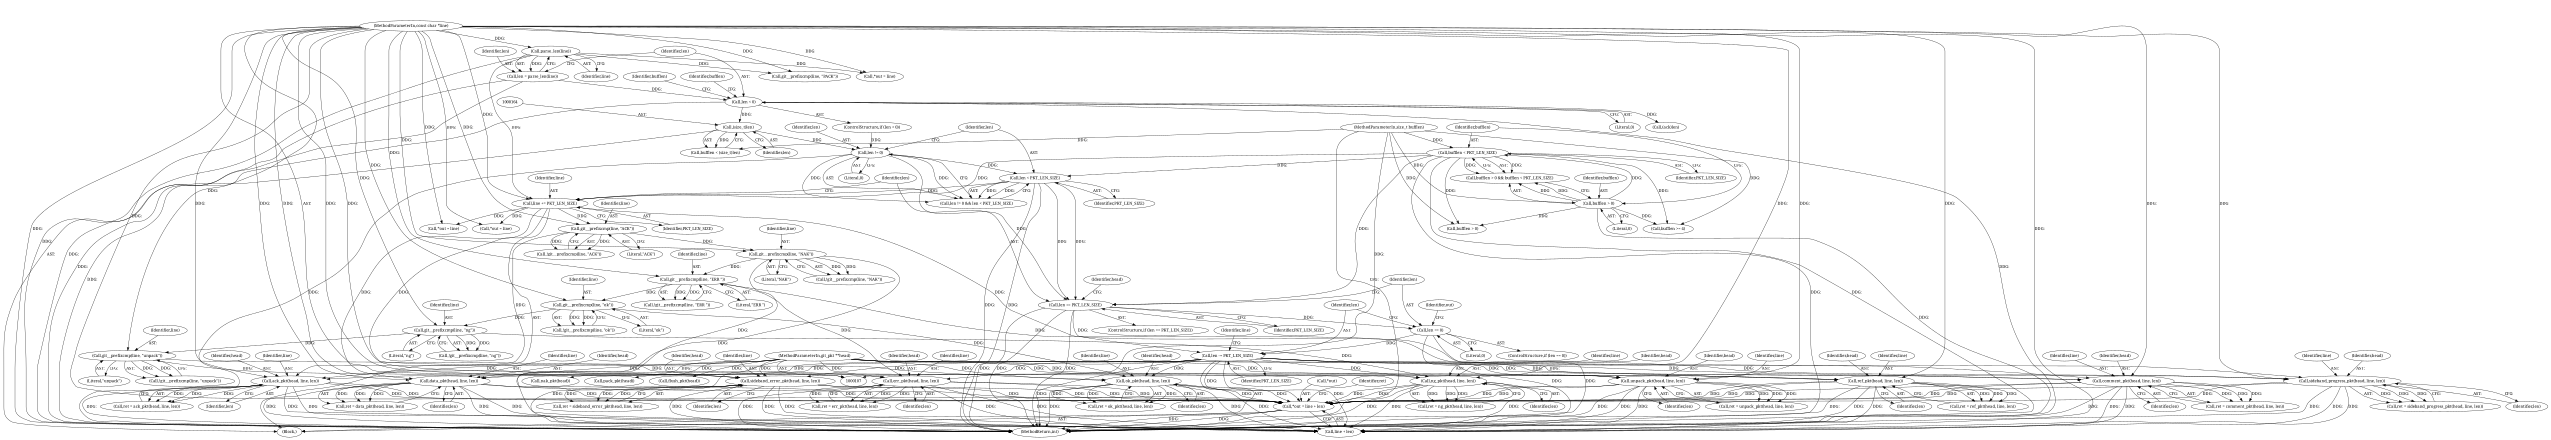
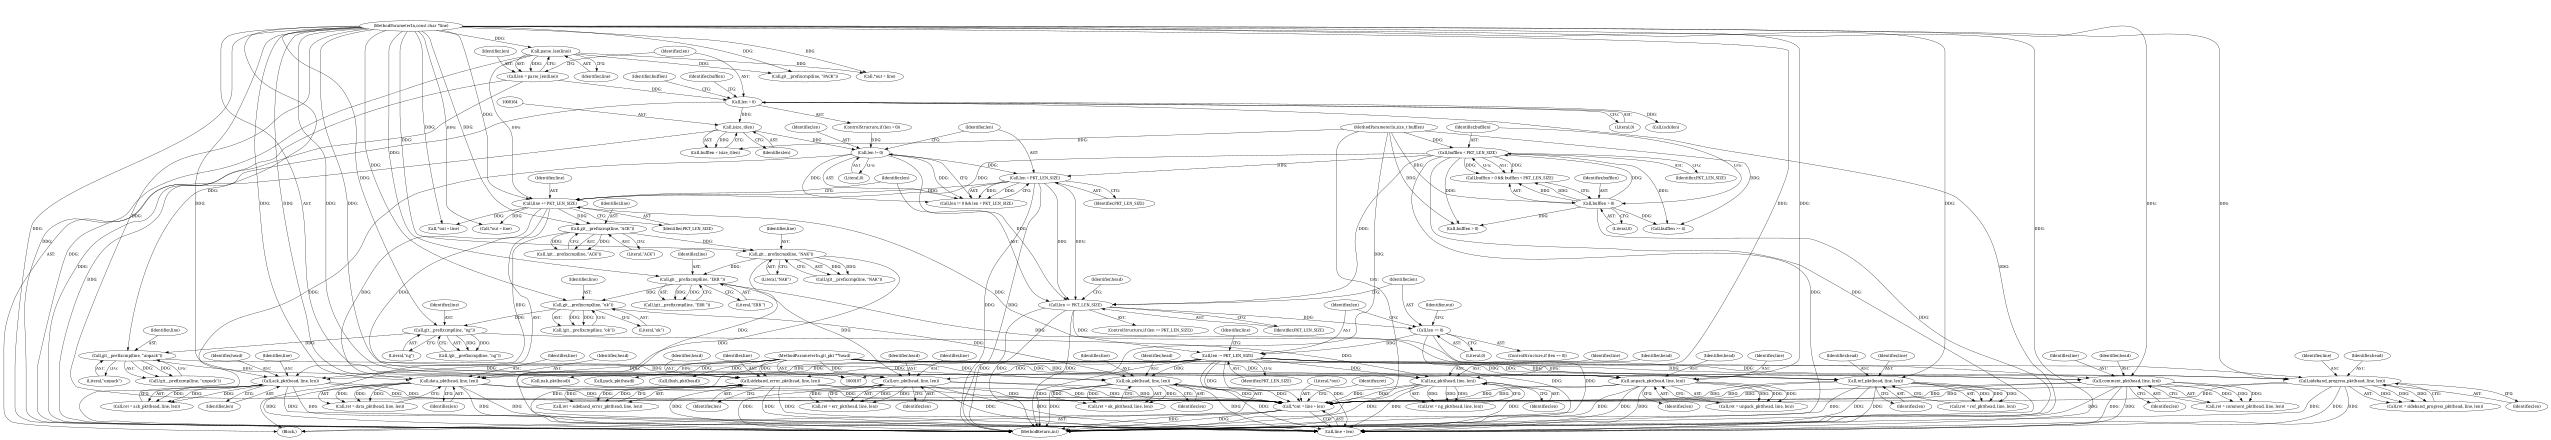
node "(Call,*out)": label "(Call,*out)" -> "(Literal,*out)"
edge "(Call,ack_pkt(head, line, len))" -> "(MethodReturn,int)": removed, label "DDG:"
